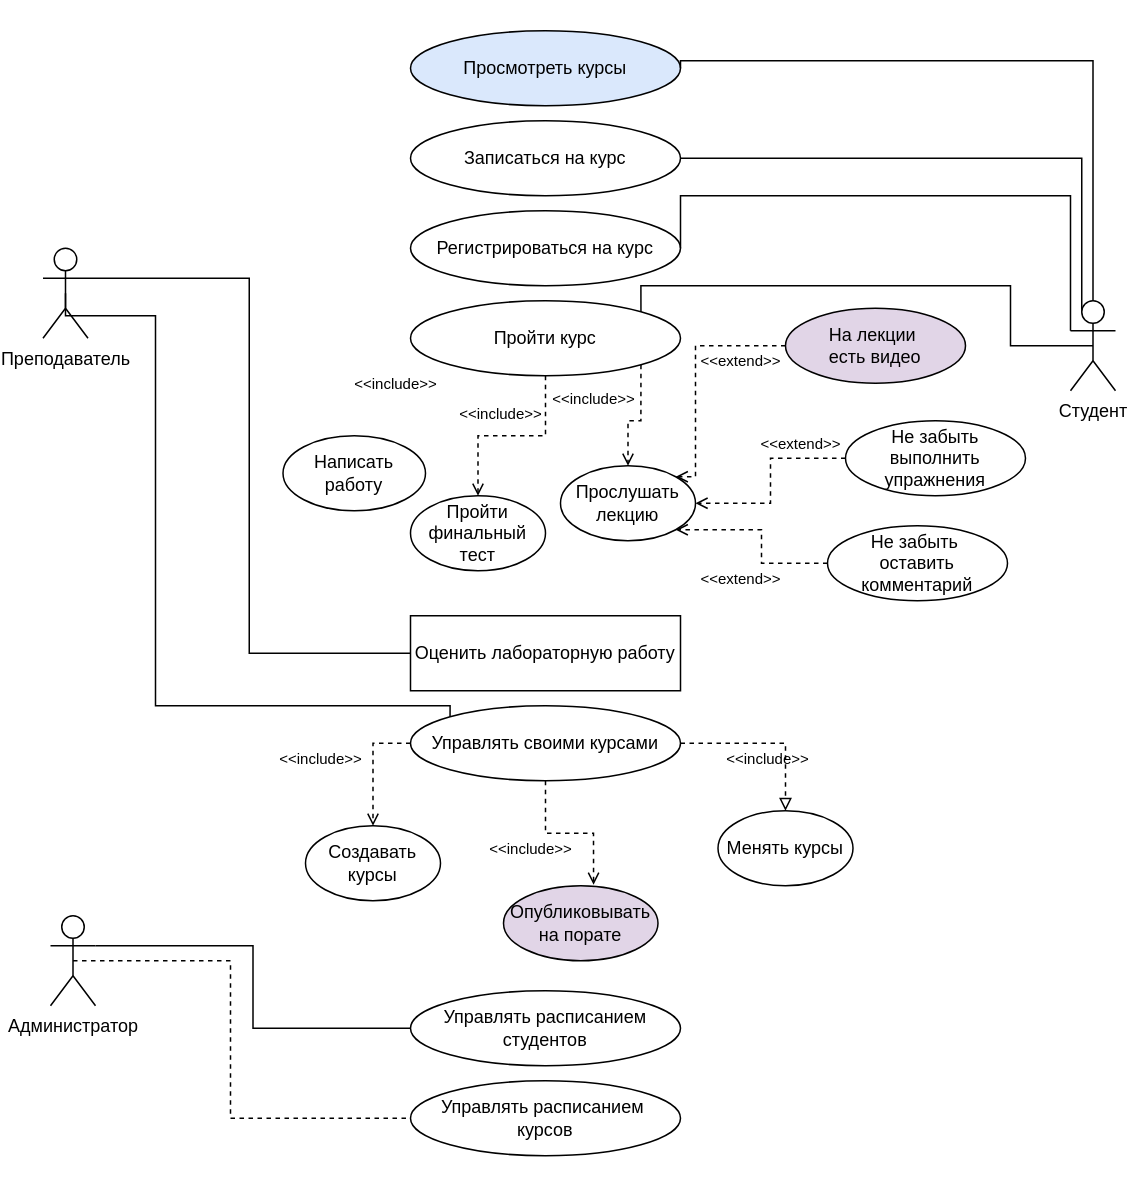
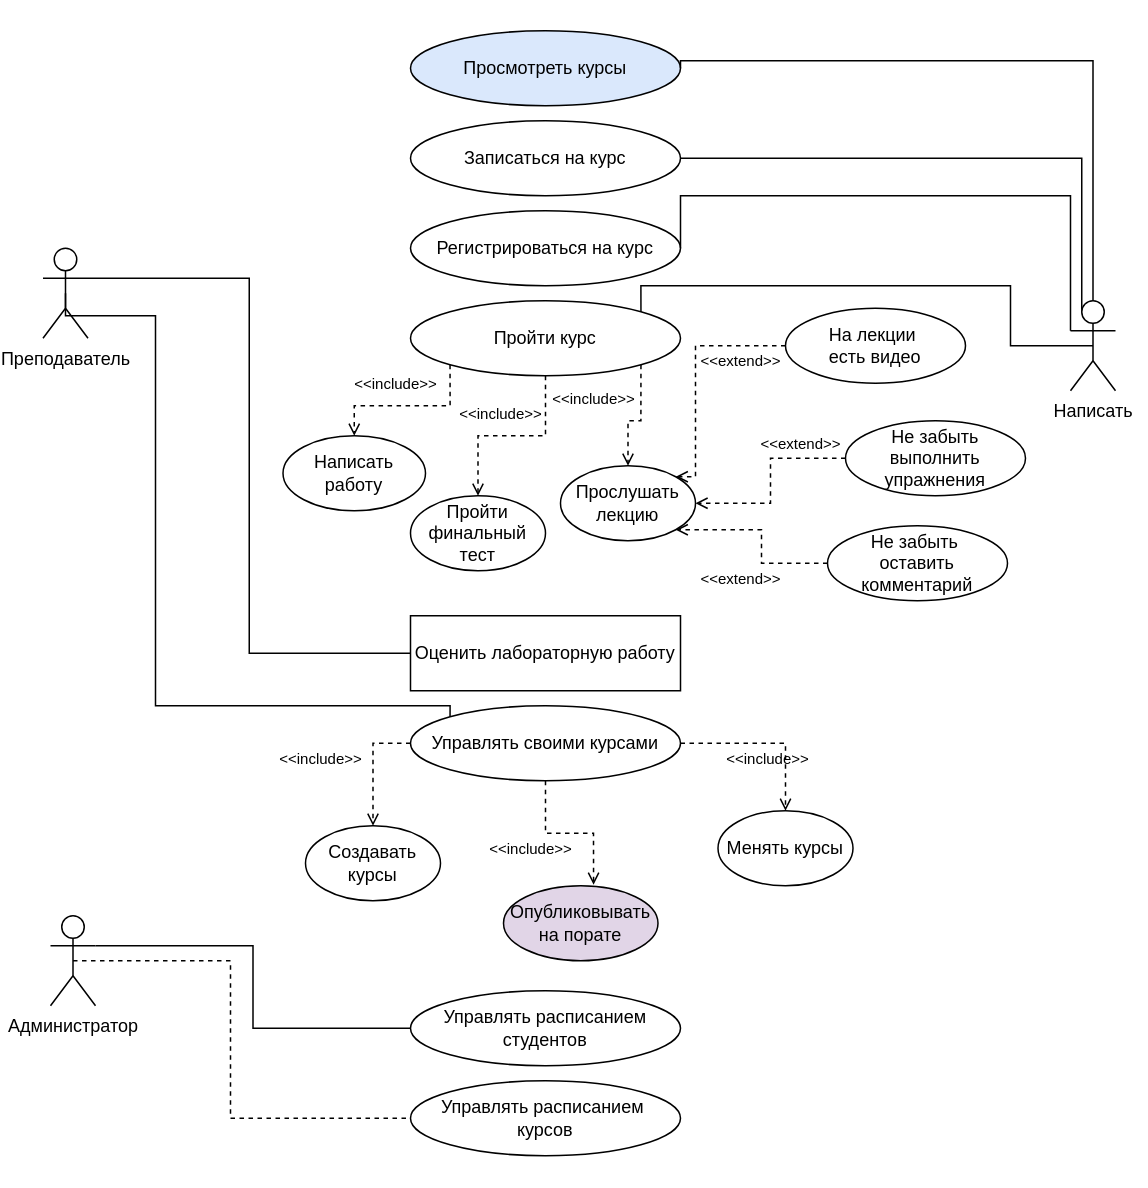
node "На лекции есть видео": fillcolor #e1d5e7 -> #ffffff
edge "Пройти курс" -> "Написать работу": added
node "Студент": label "Студент" -> "Написать"
edge "Управлять своими курсами" -> "Менять курсы": arrowhead block -> open
